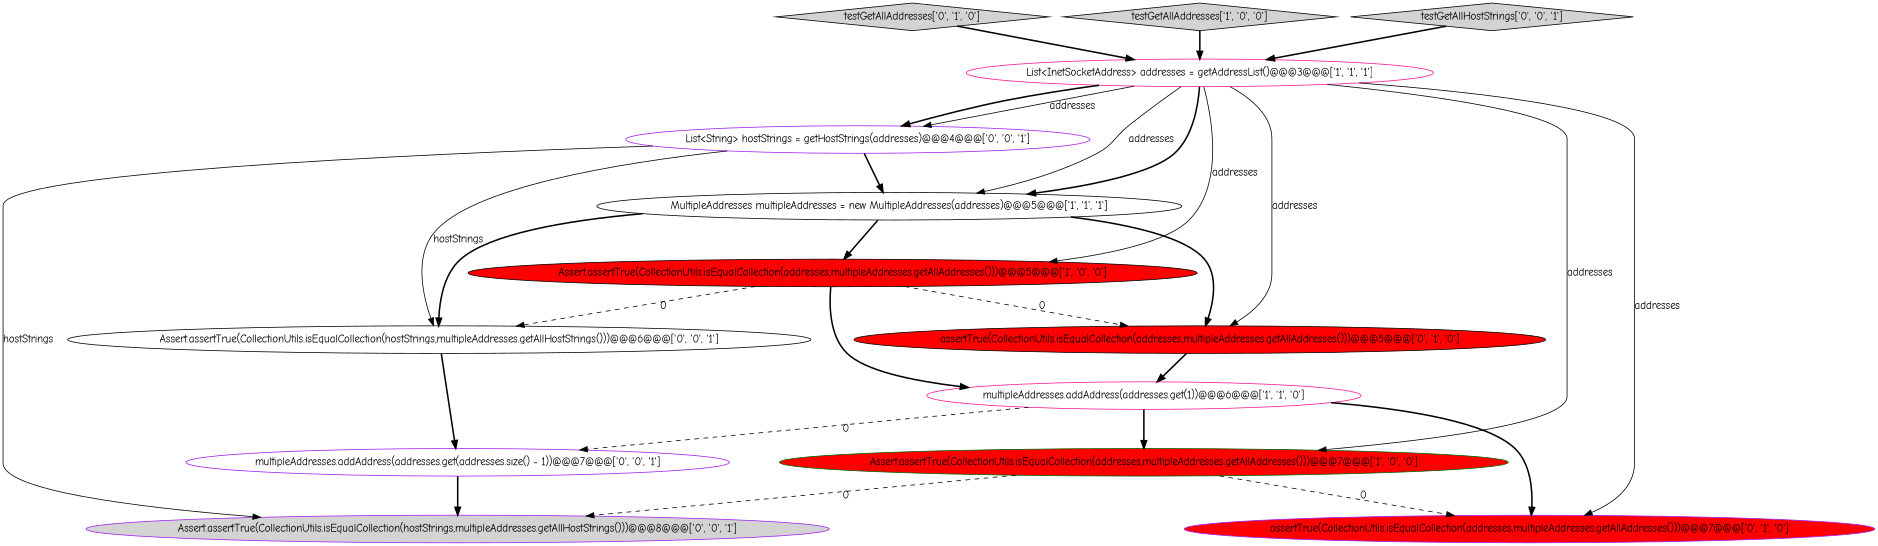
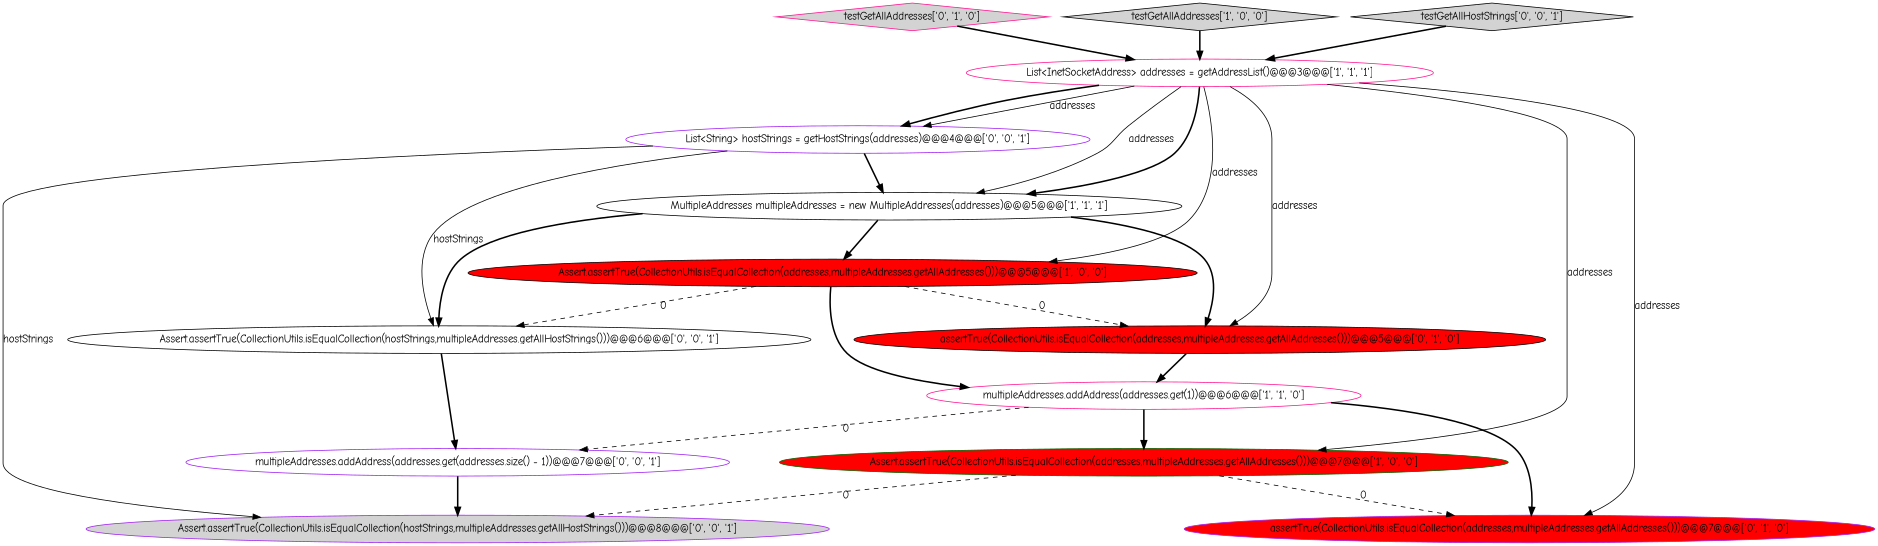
node "testGetAllAddresses['0', '1', '0']": color black -> deeppink
